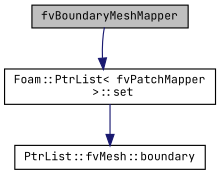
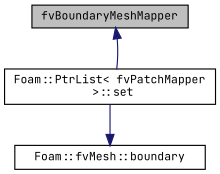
edge "fvBoundaryMeshMapper" -> "Foam::PtrList< fvPatchMapper >::set": reversed
node "PtrList::fvMesh::boundary": label "PtrList::fvMesh::boundary" -> "Foam::fvMesh::boundary"
